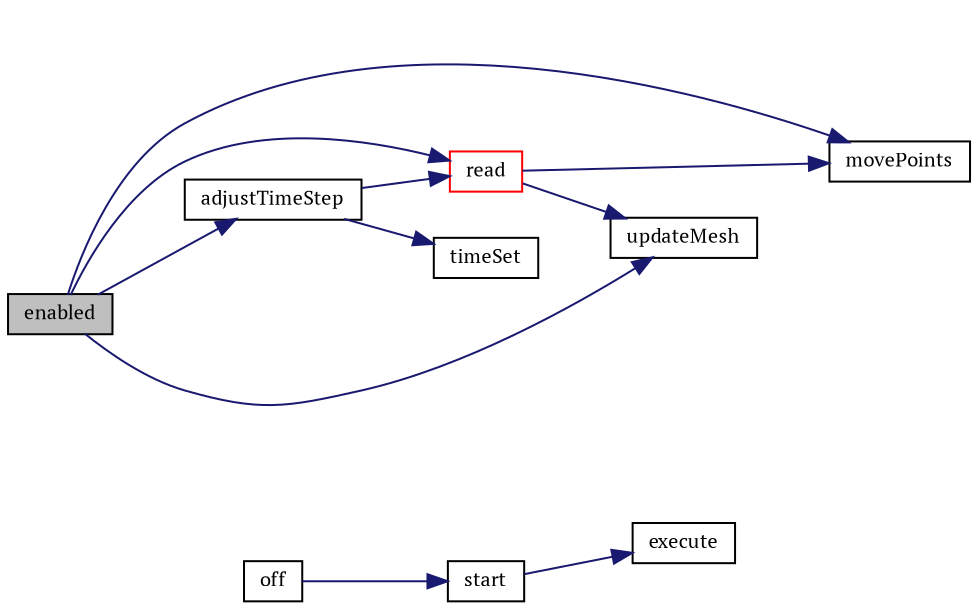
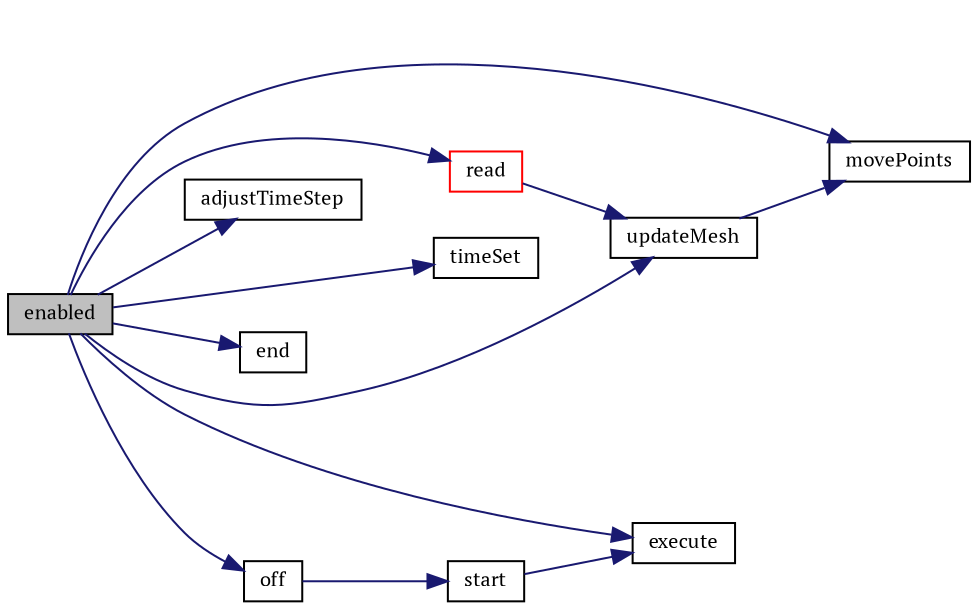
edge "read" -> "movePoints": now "updateMesh" -> "movePoints"
edge "adjustTimeStep" -> "read": removed
edge "adjustTimeStep" -> "timeSet": now "enabled" -> "timeSet"
node "end": added
edge "enabled" -> "off": added
edge "enabled" -> "execute": added
